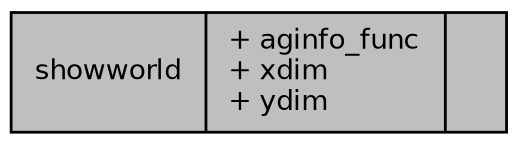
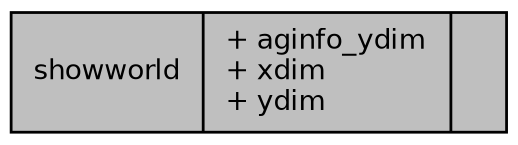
node "showworld": text "+ aginfo_func" -> "+ aginfo_ydim"
